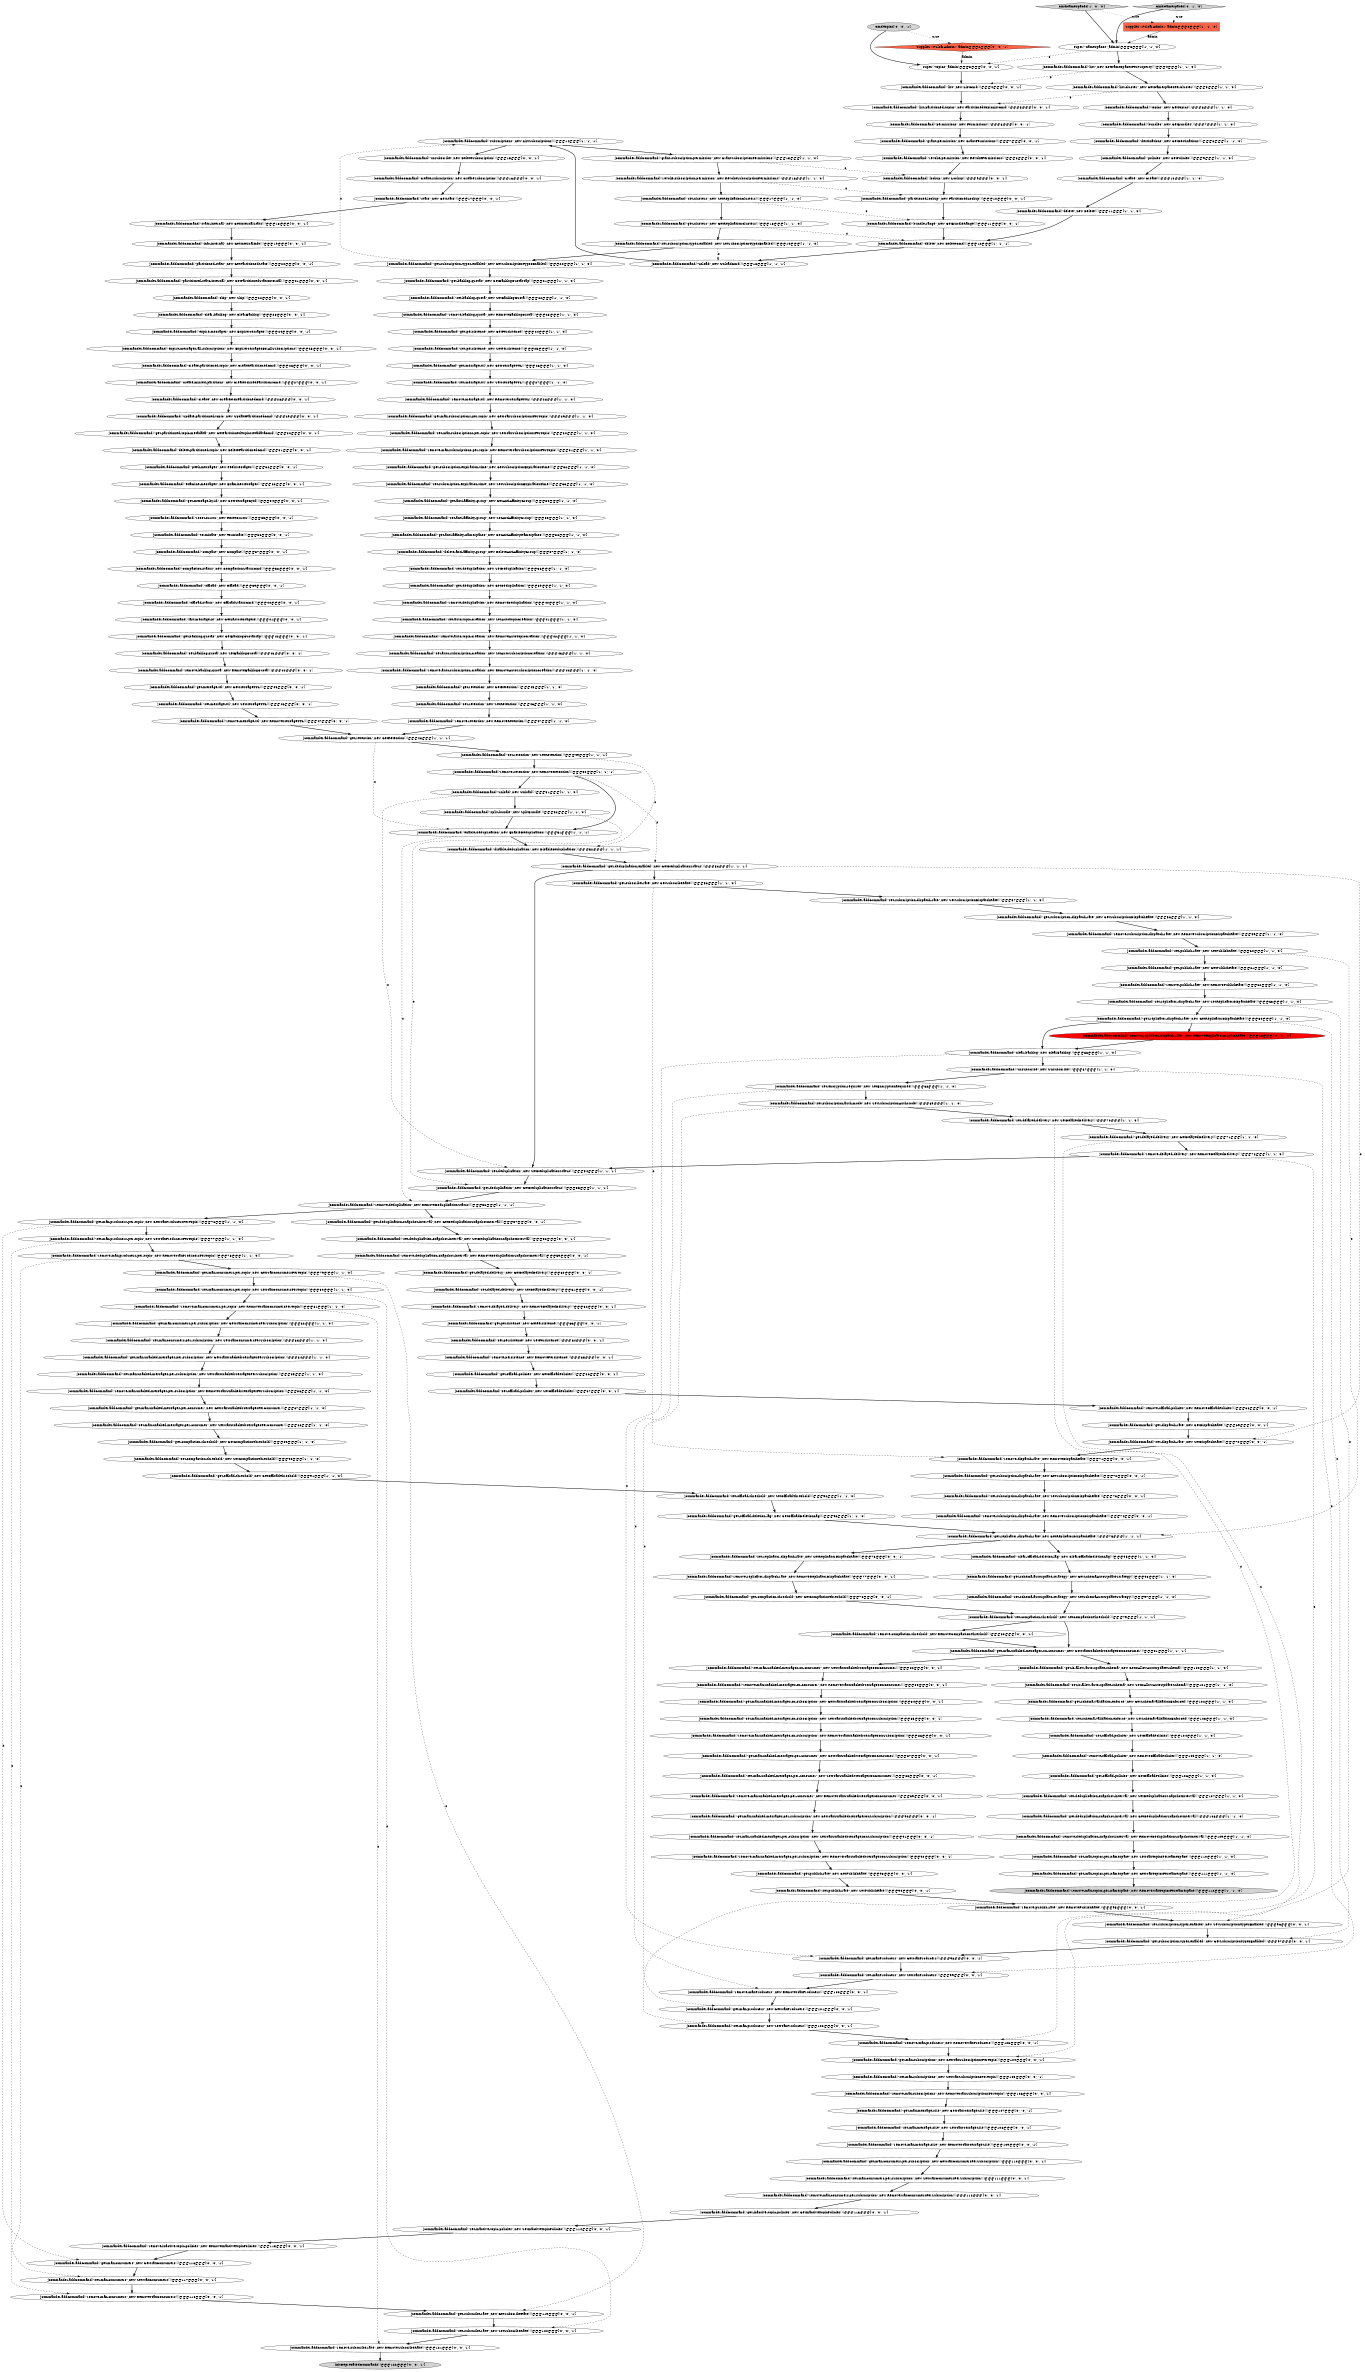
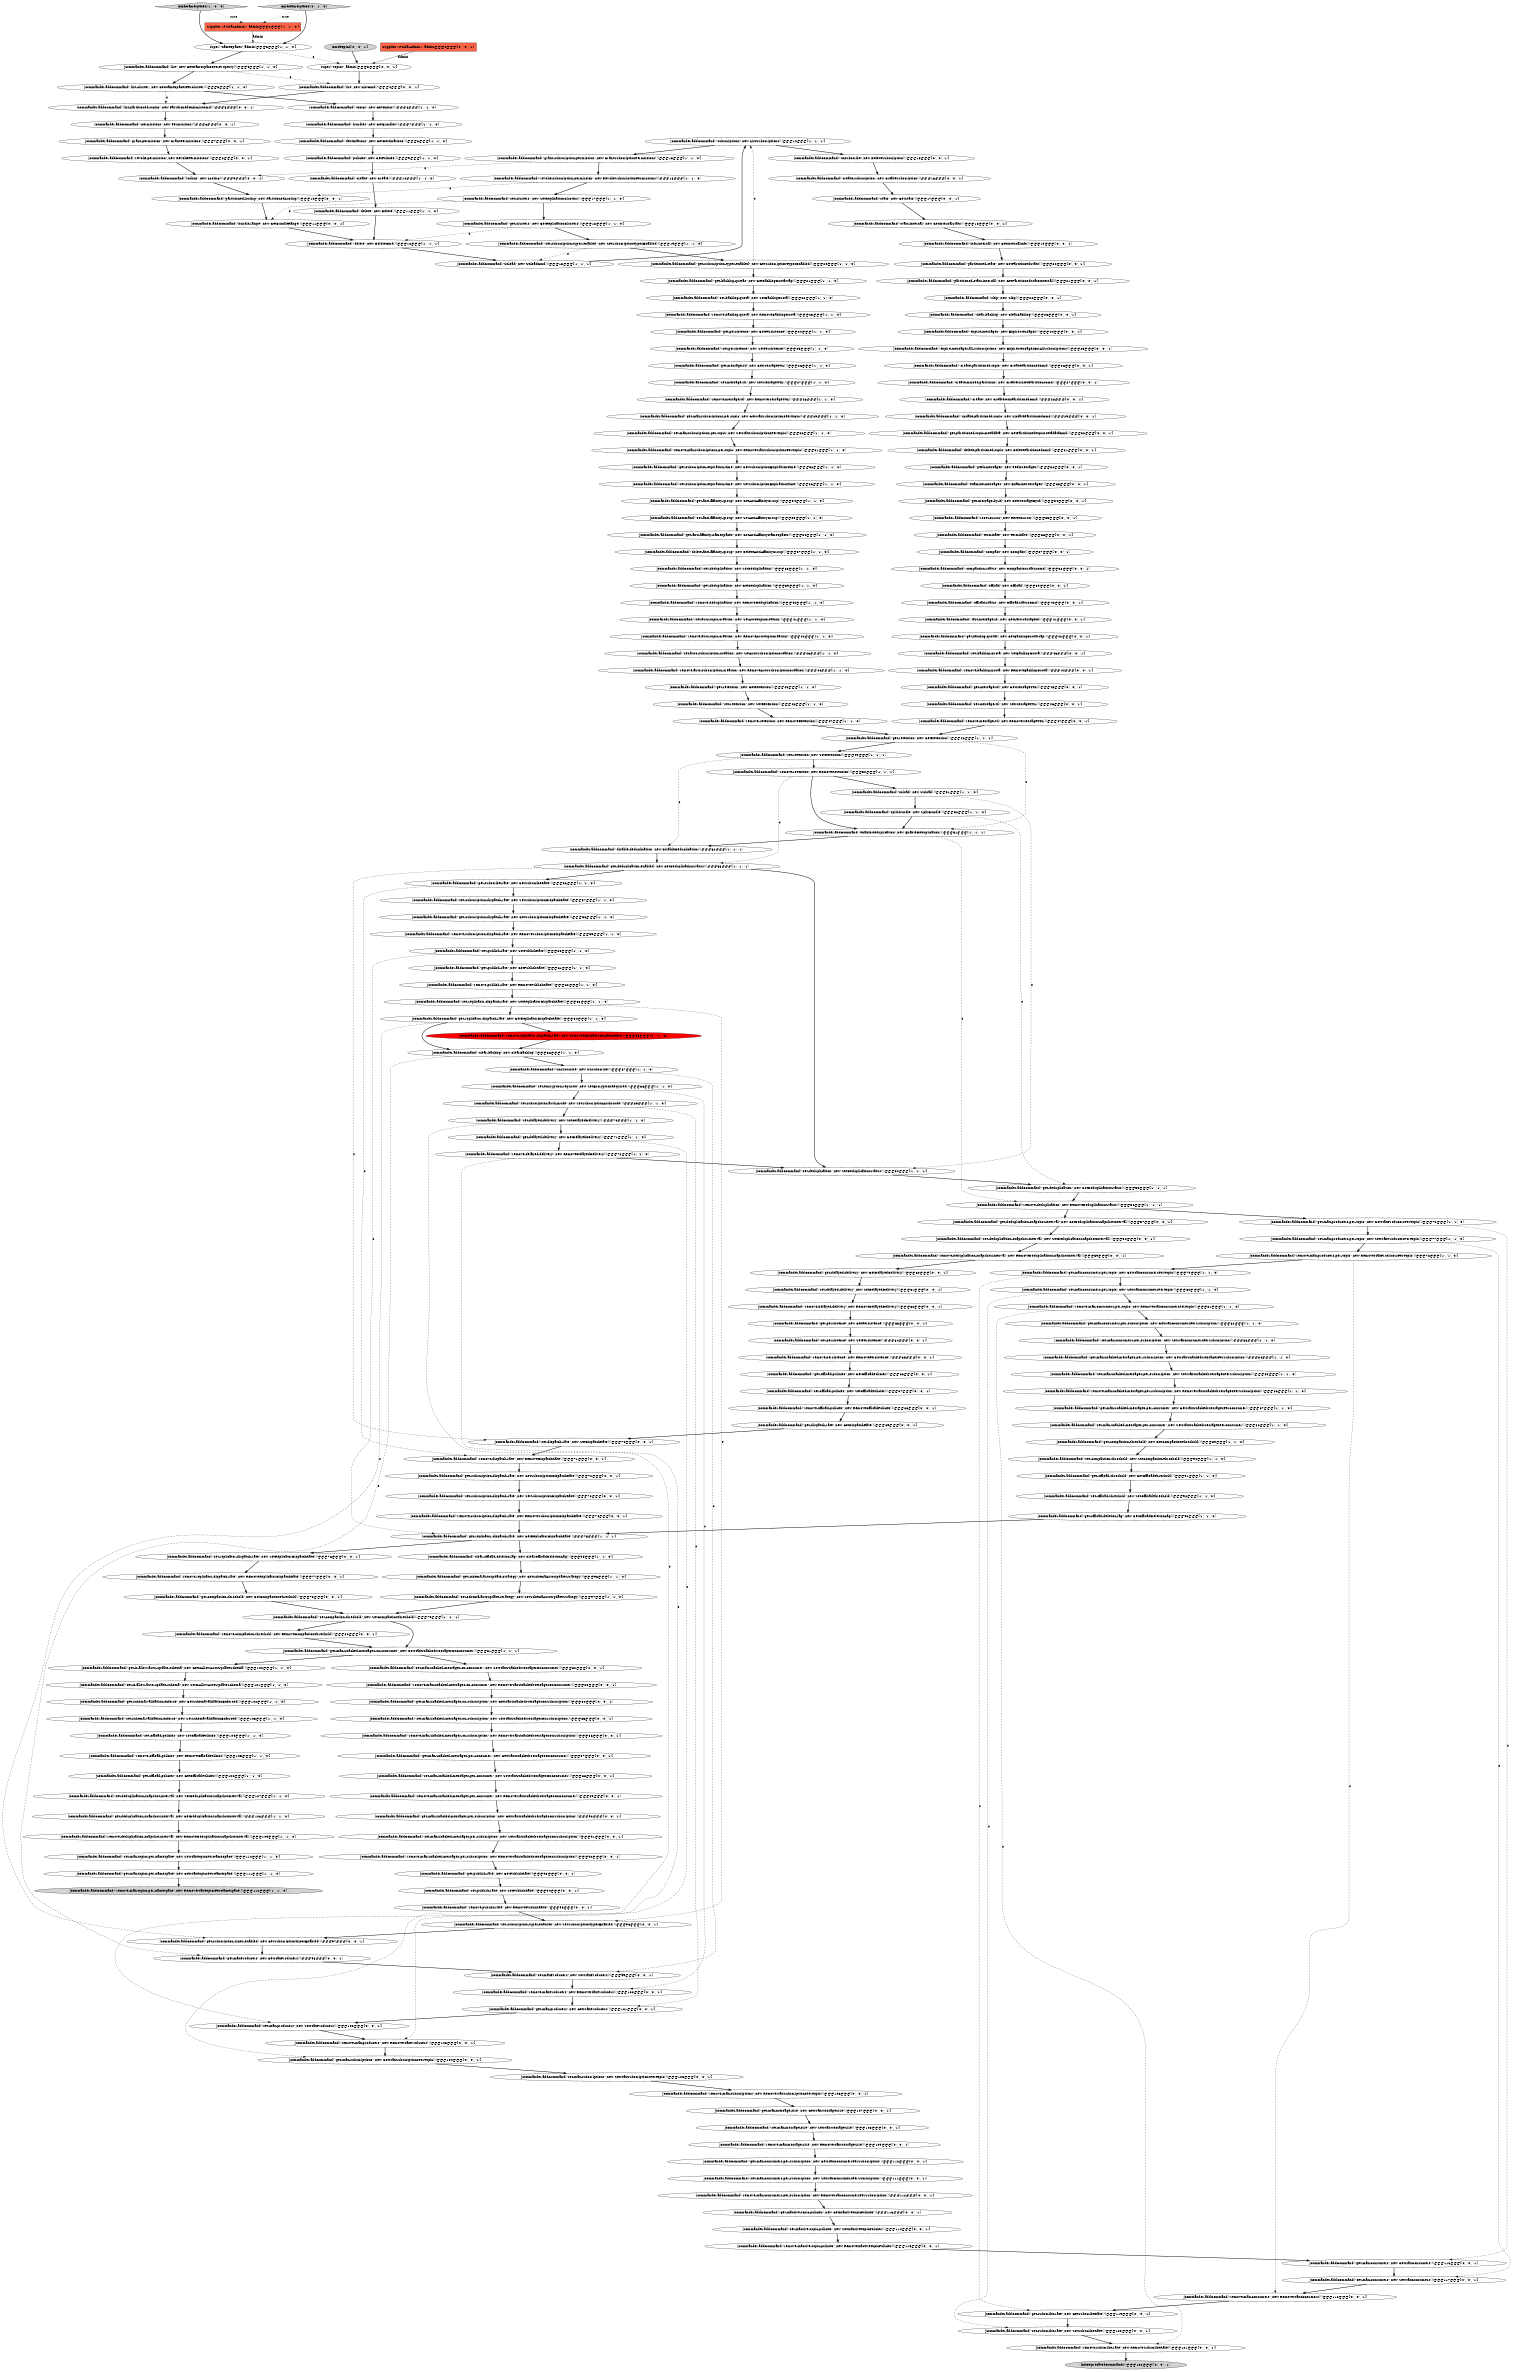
edge "CmdTopics['0', '0', '1']" -> "Supplier<PulsarAdmin> admin@@@2@@@['0', '0', '1']": removed, label "true"
node "Supplier<PulsarAdmin> admin@@@2@@@['0', '0', '1']": shape diamond -> box
